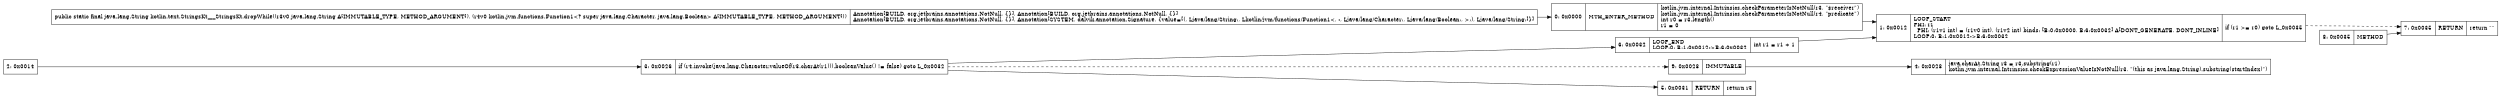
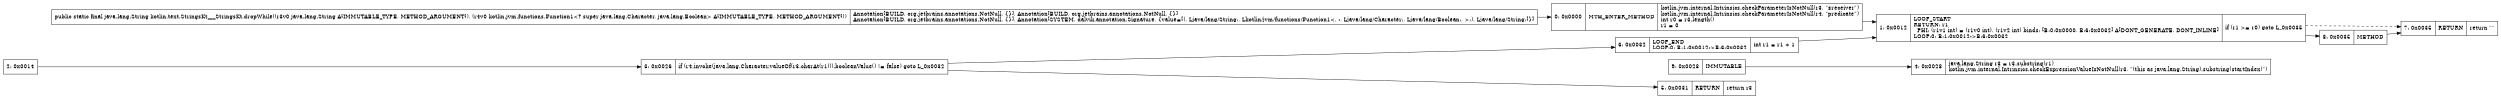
node "1: 0x0012": text "PHI: r1" -> "RETURN: r1"
edge "1: 0x0012" -> "8: 0x0035": added
node "4: 0x0028": text "java.charAt.String r3 = r3.substring(r1)" -> "java.lang.String r3 = r3.substring(r1)"
edge "3: 0x0026" -> "9: 0x0028": removed
